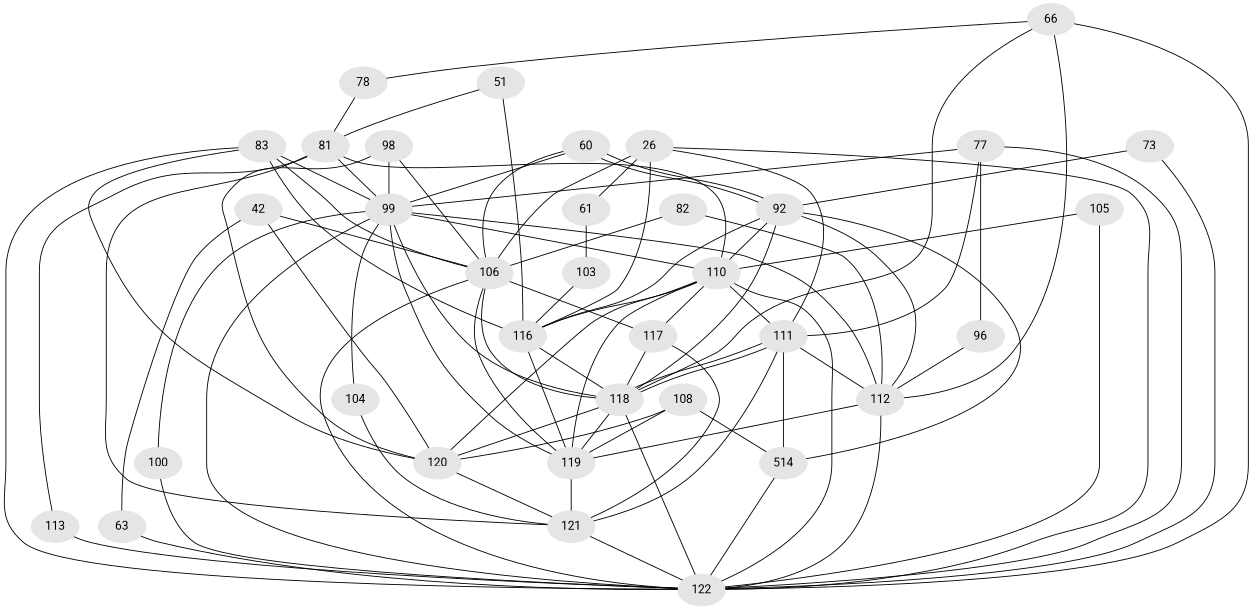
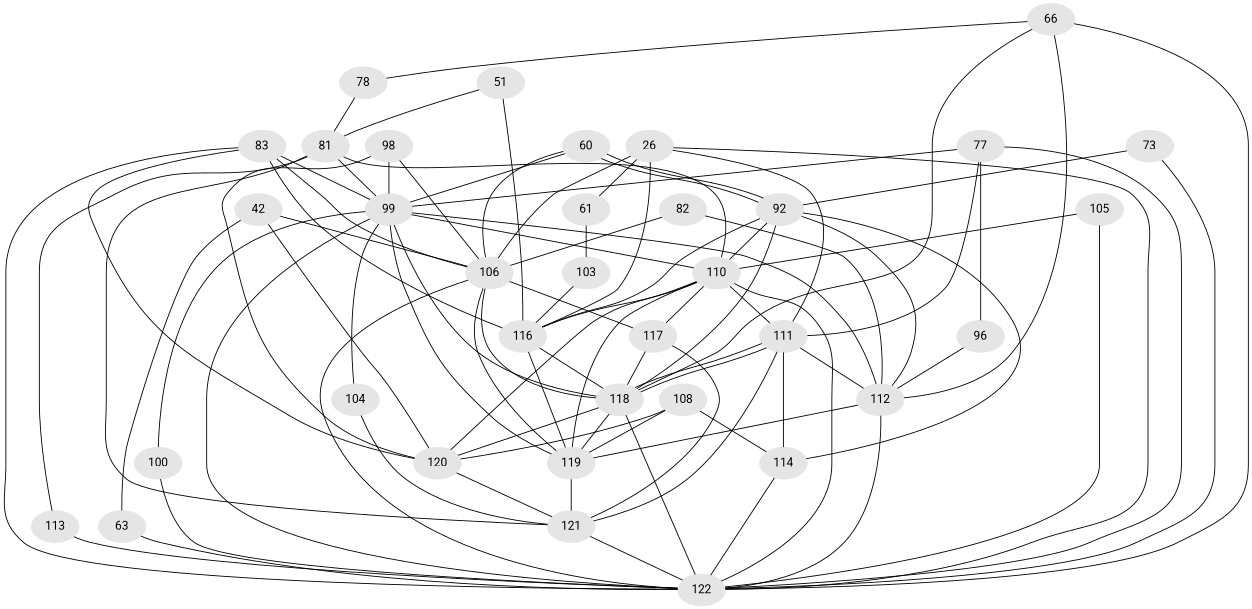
node "514": label "514" -> "114"
